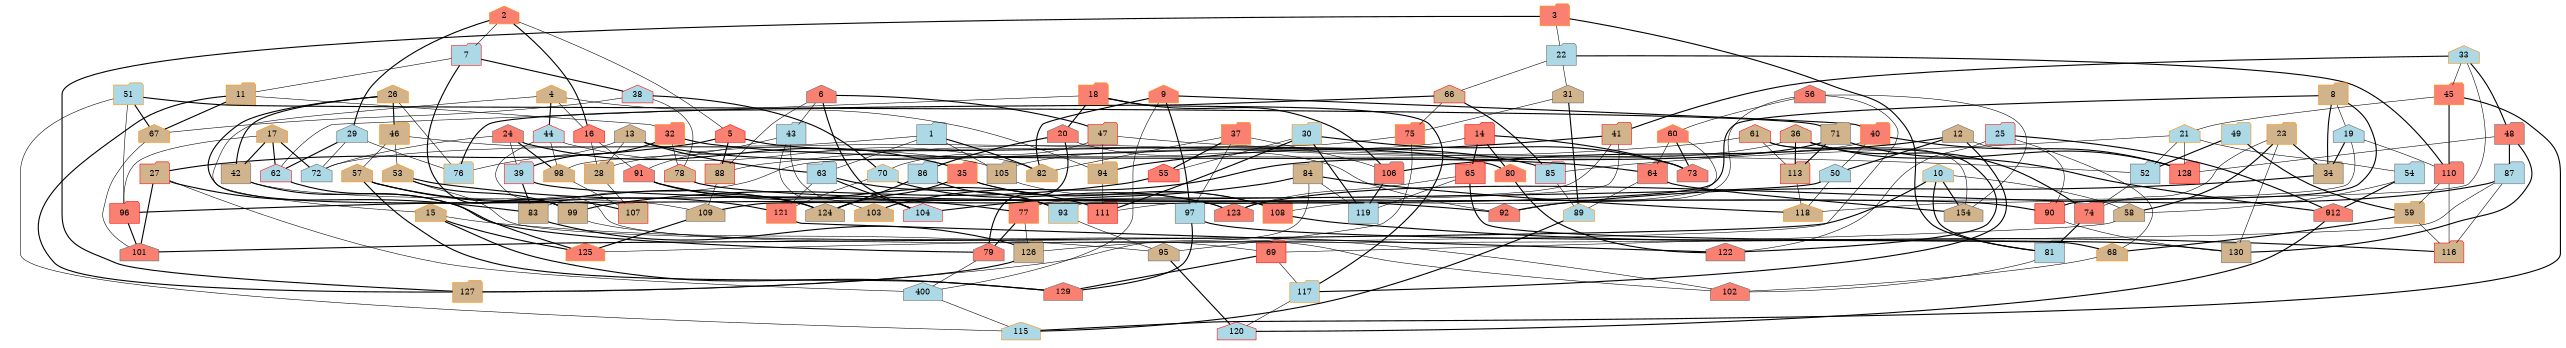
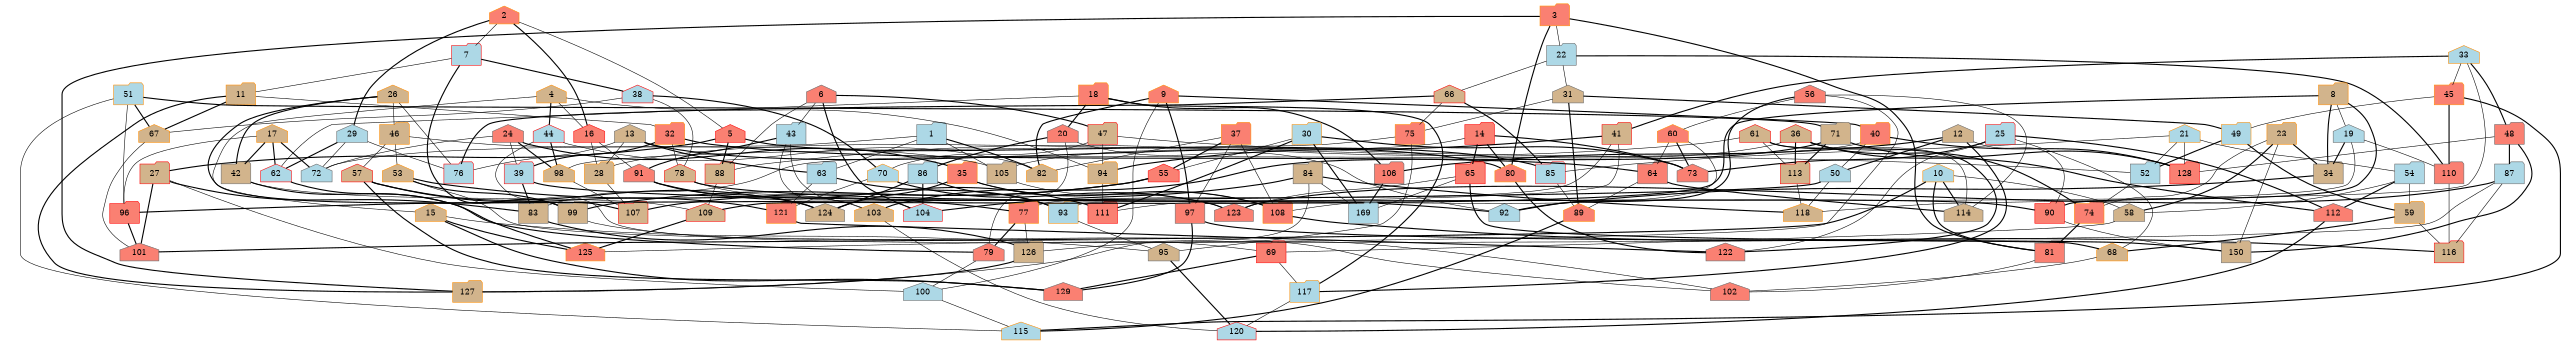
edge "3" -- "80": added
edge "45" -- "21": now "45" -- "49"
edge "31" -- "49": added
edge "26" -- "46": style bold -> solid
edge "43" -- "91": style solid -> bold
edge "37" -- "106": now "37" -- "108"
edge "44" -- "98": style solid -> bold
edge "25" -- "73": added
node "57": color darkorange -> red
node "76": color darkorange -> red
edge "20" -- "79": style bold -> solid
edge "56" -- "92": style solid -> bold
edge "63" -- "104": now "86" -- "104"
edge "78" -- "103": added
edge "55" -- "107": added
edge "110" -- "59": now "54" -- "59"
node "109": color gray40 -> red
node "97": fillcolor lightblue -> salmon
node "119": label "119" -> "169"
node "92": fillcolor salmon -> lightblue
node "89": fillcolor lightblue -> salmon
node "154": label "154" -> "114"
node "74": color gray40 -> darkorange
node "912": label "912" -> "112"
node "81": fillcolor lightblue -> salmon
node "130": label "130" -> "150"
node "400": label "400" -> "100"
edge "103" -- "120": added
